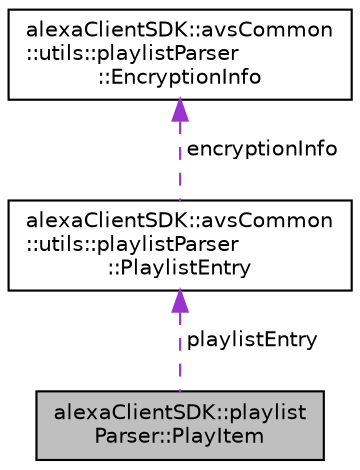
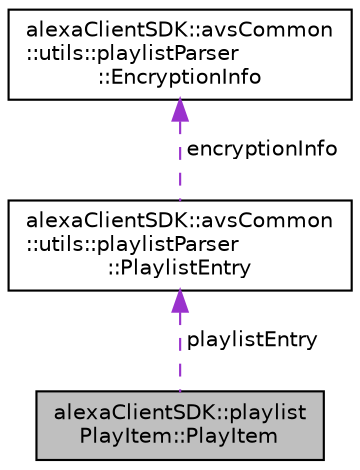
node "alexaClientSDK::playlist Parser::PlayItem": label "alexaClientSDK::playlist Parser::PlayItem" -> "alexaClientSDK::playlist PlayItem::PlayItem"
